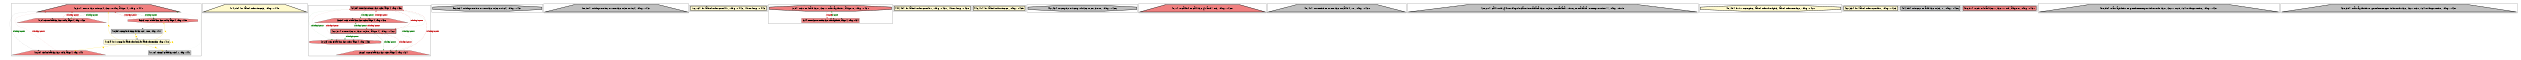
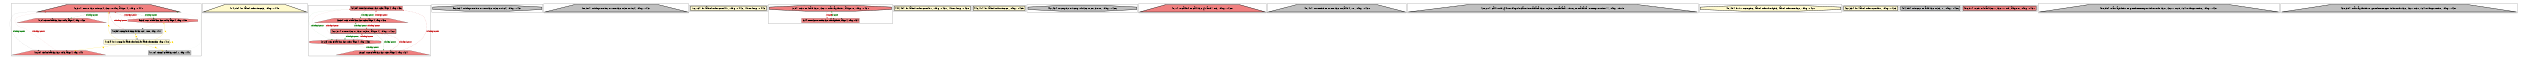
edge "[7/8]  %30 = load i32, i32* %i46, align 4, !dbg !1432" -> "[6/37]  store i32 %inc64, i32* %i46, align 4, !dbg !1441": now "[10/35]  %cmp48 = icmp ult i32 %27, 1000, !dbg !1417" -> "[6/37]  store i32 %inc64, i32* %i46, align 4, !dbg !1441"
edge "[24/29]  store i32 %inc61, i32* %j50, align 4, !dbg !1436" -> "[22/31]  store i32 0, i32* %j50, align 4, !dbg !1422": now "[27/28]  %32 = load i32, i32* %j50, align 4, !dbg !1433" -> "[22/31]  store i32 0, i32* %j50, align 4, !dbg !1422"
edge "[24/29]  store i32 %inc61, i32* %j50, align 4, !dbg !1436" -> "[25/26]  %28 = load i32, i32* %j50, align 4, !dbg !1424": now "[27/28]  %32 = load i32, i32* %j50, align 4, !dbg !1433" -> "[25/26]  %28 = load i32, i32* %j50, align 4, !dbg !1424"
